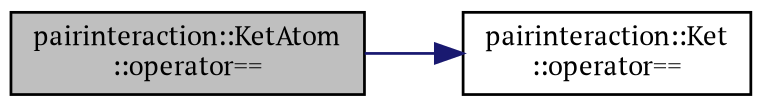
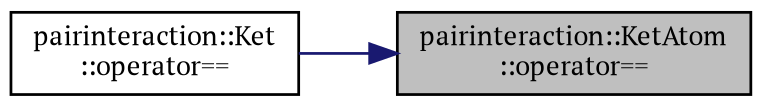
edge "pairinteraction::KetAtom ::operator==" -> "pairinteraction::Ket ::operator==": reversed
